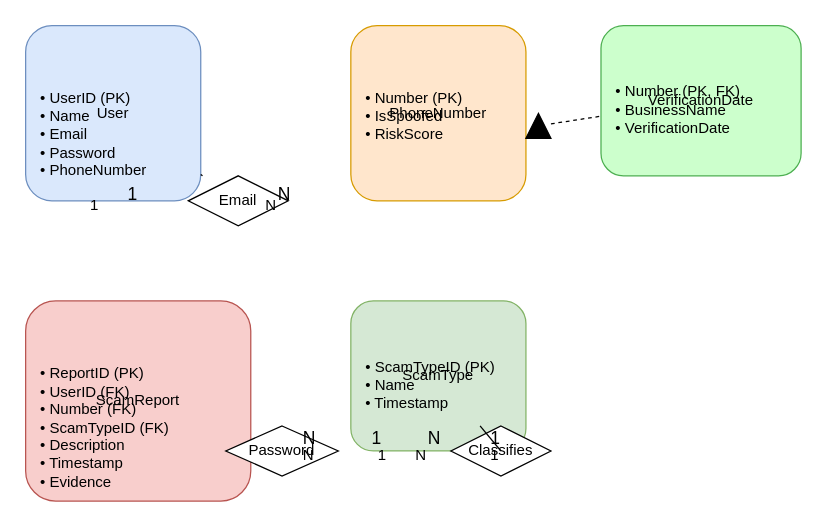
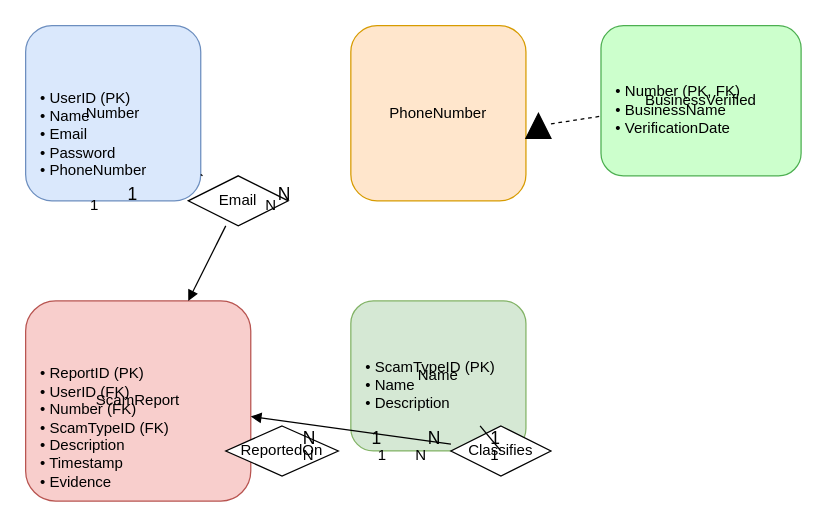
node "VerificationDate": label "VerificationDate" -> "BusinessVerified"
node "User": label "User" -> "Number"
node "• Number (PK) • IsSpoofed • RiskScore": removed
edge "Email" -> "ScamReport": added
node "• ScamTypeID (PK) • Name • Timestamp": label "• ScamTypeID (PK) • Name • Timestamp" -> "• ScamTypeID (PK) • Name • Description"
node "ScamType": label "ScamType" -> "Name"
edge "Classifies" -> "ScamReport": added
node "Password": label "Password" -> "ReportedOn"
